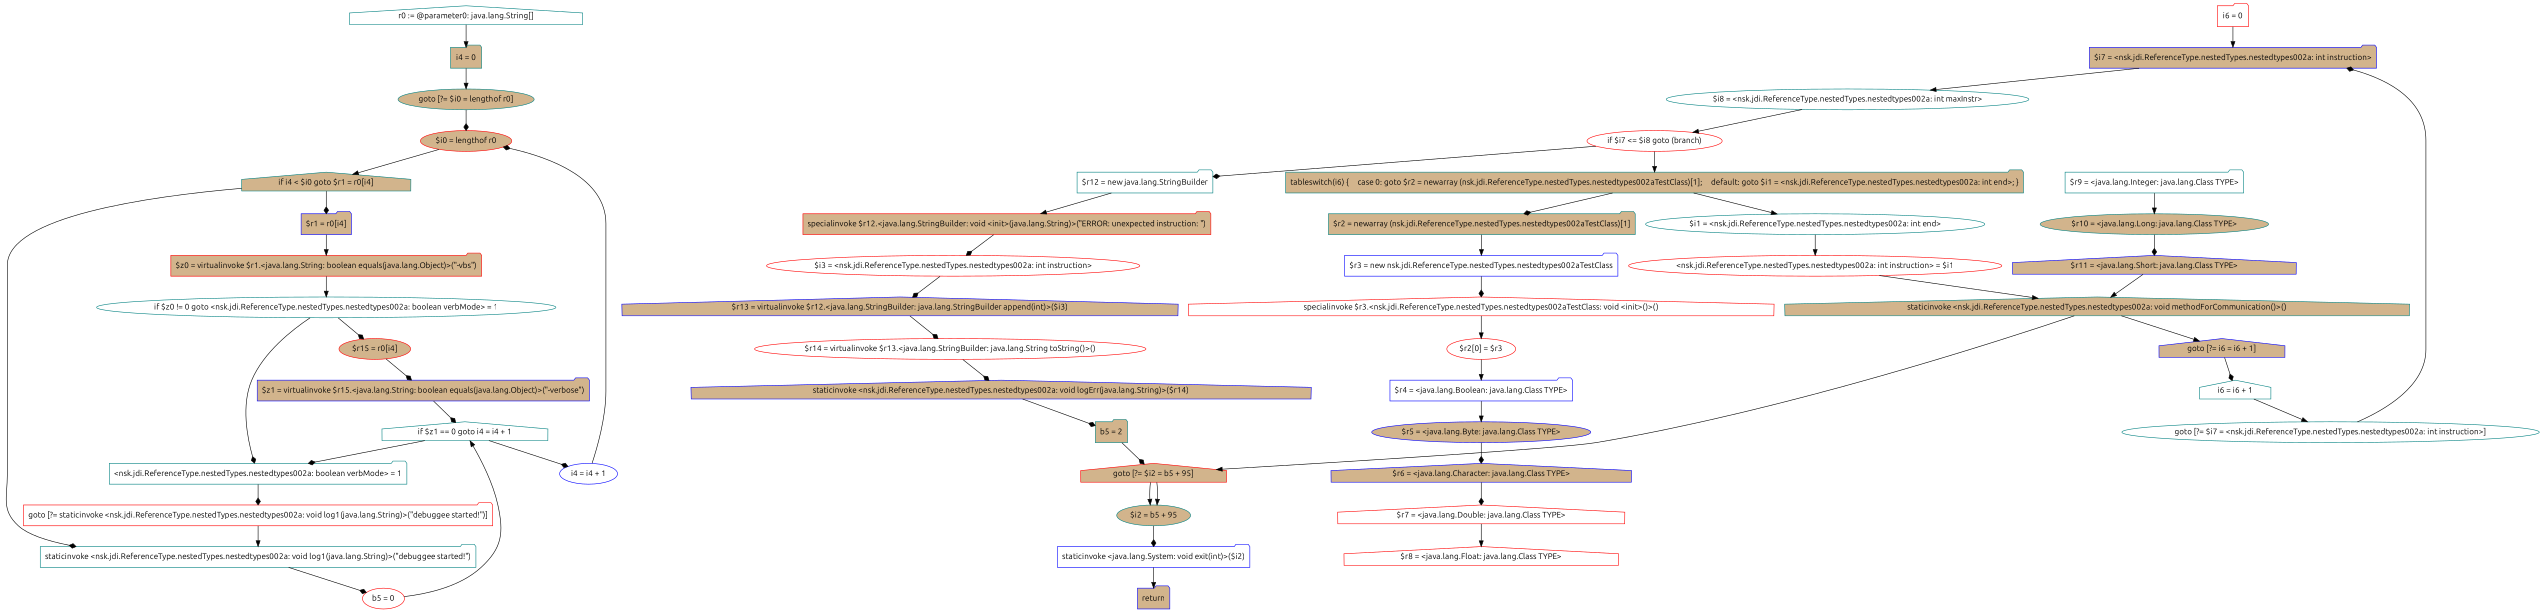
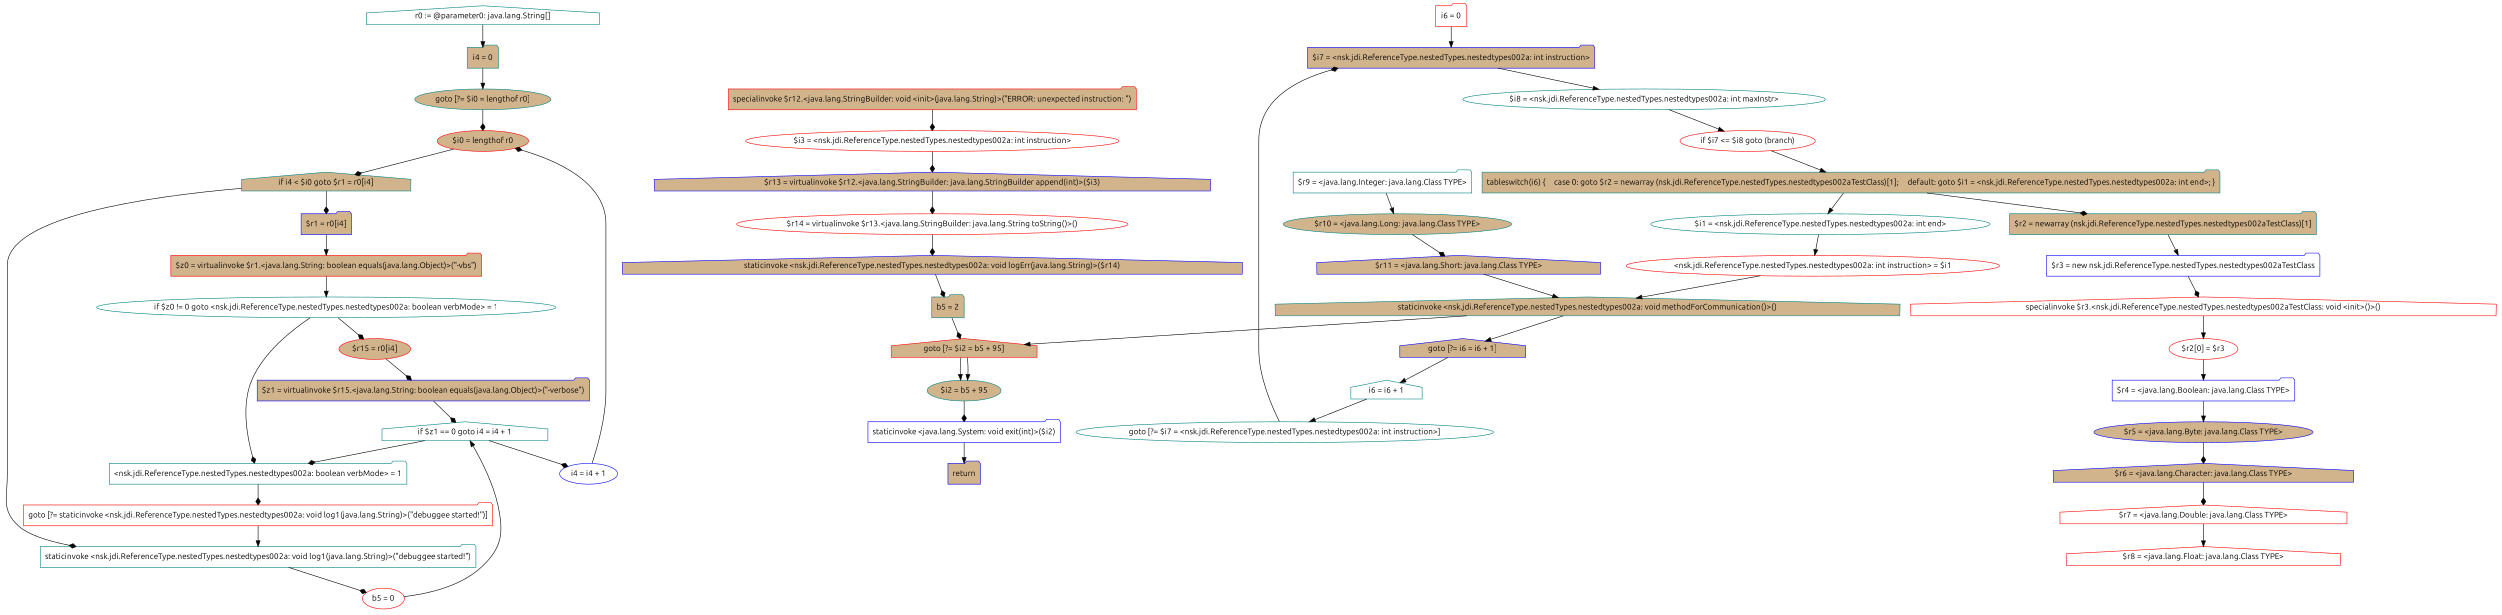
edge "$i0 = lengthof r0" -> "if i4 < $i0 goto $r1 = r0[i4]": arrowhead normal -> diamond
node "$r12 = new java.lang.StringBuilder": removed
edge "goto [?= i6 = i6 + 1]" -> "i6 = i6 + 1": arrowhead diamond -> normal
